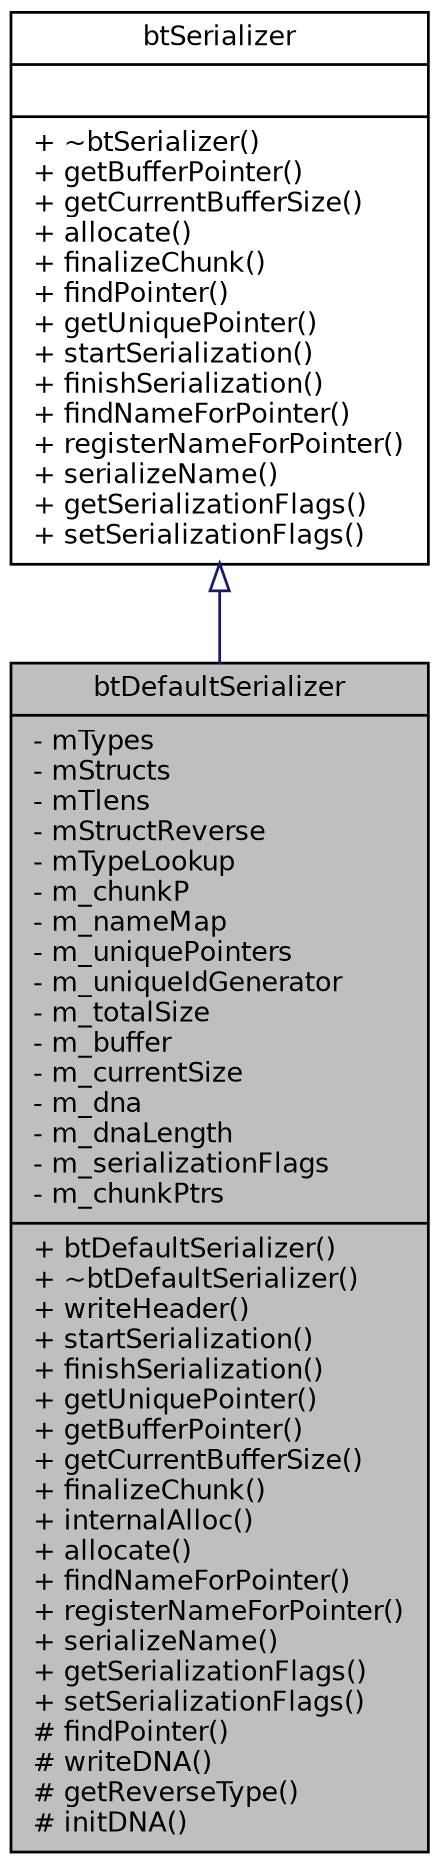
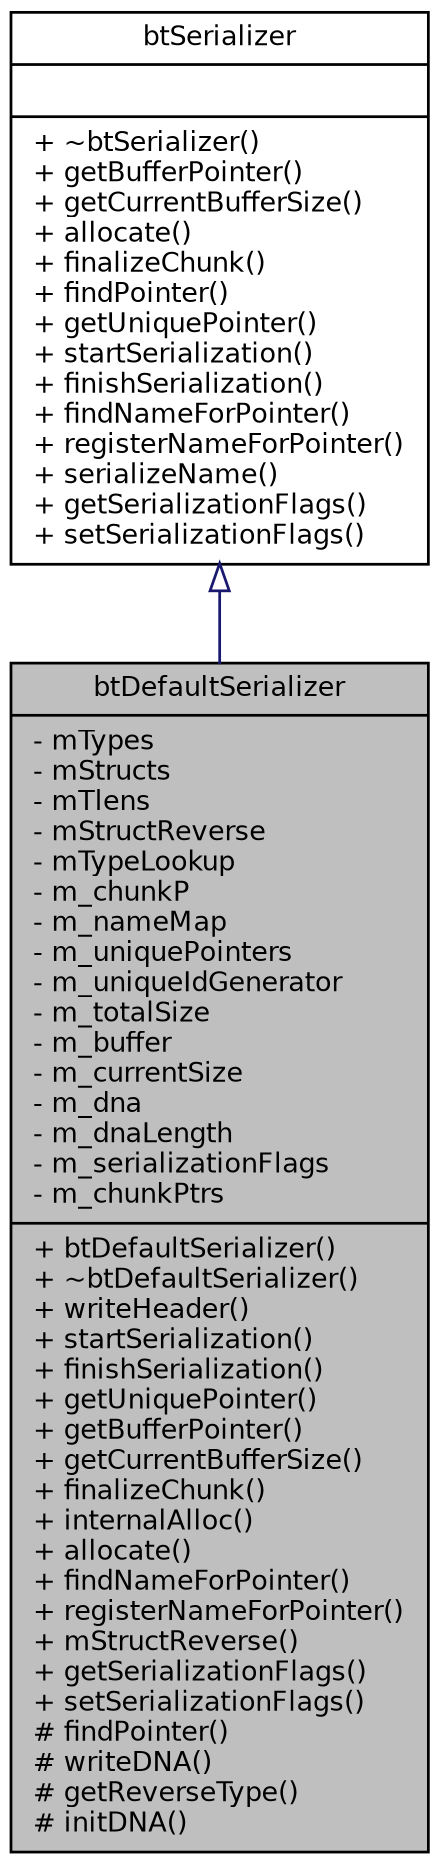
node "btDefaultSerializer": text "+ serializeName()" -> "+ mStructReverse()"
